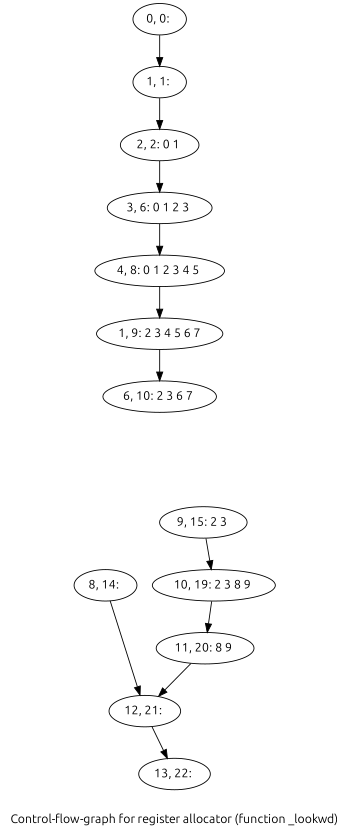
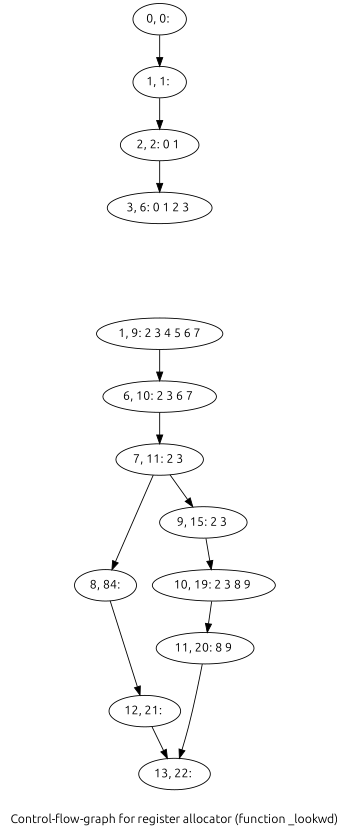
node "4, 8: 0 1 2 3 4 5": removed
node "7, 11: 2 3": added
node "8, 14:": label "8, 14:" -> "8, 84:"
edge "11, 20: 8 9" -> "12, 21:": now "11, 20: 8 9" -> "13, 22:"
